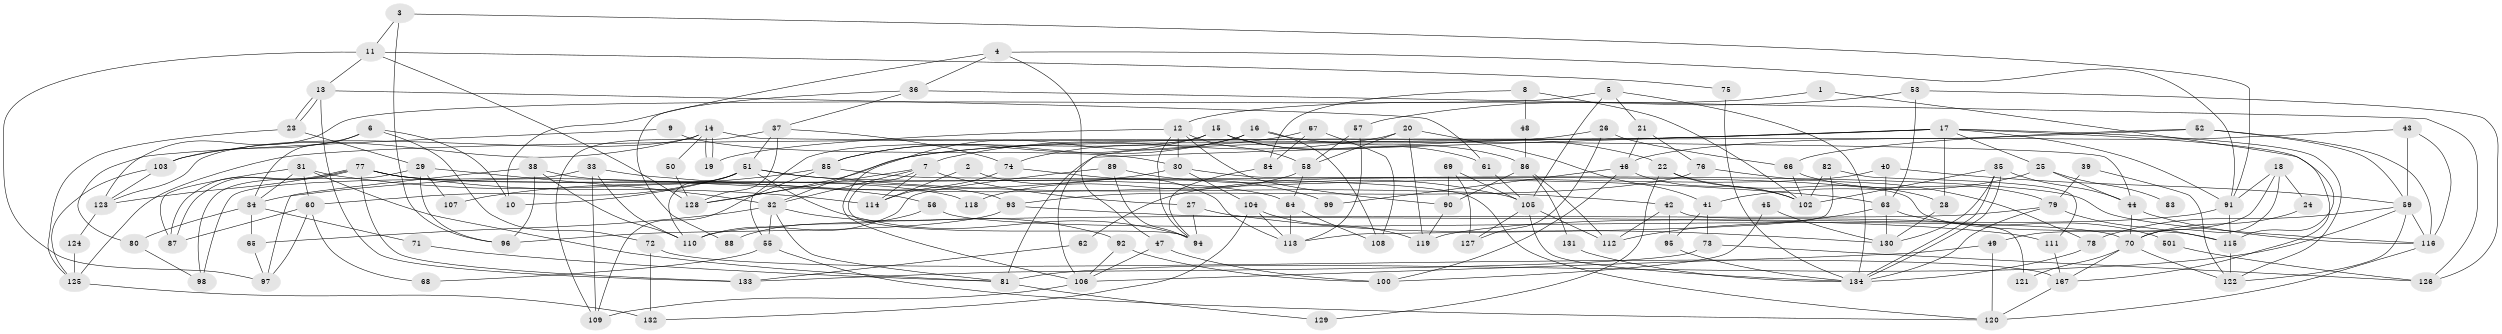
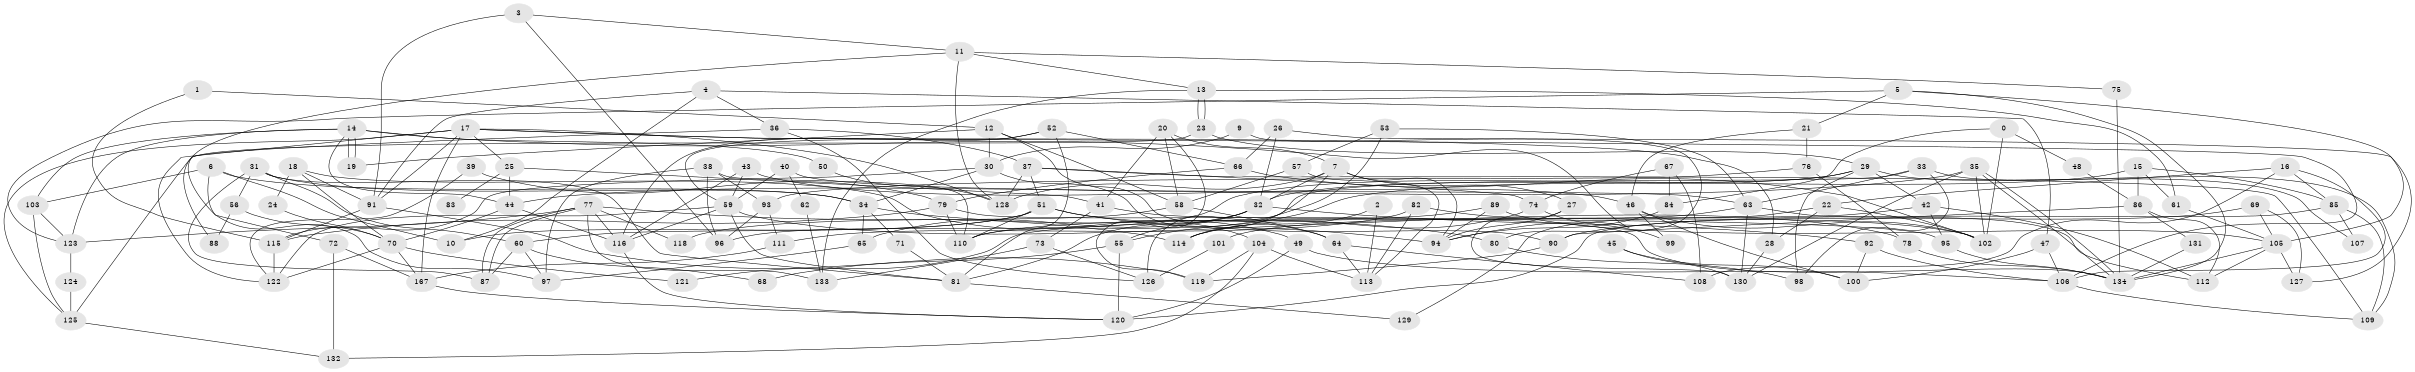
node "8": label "8" -> "0"
edge "51" -- "42": now "29" -- "42"
edge "12" -- "94": now "14" -- "94"
node "501": label "501" -> "101"
